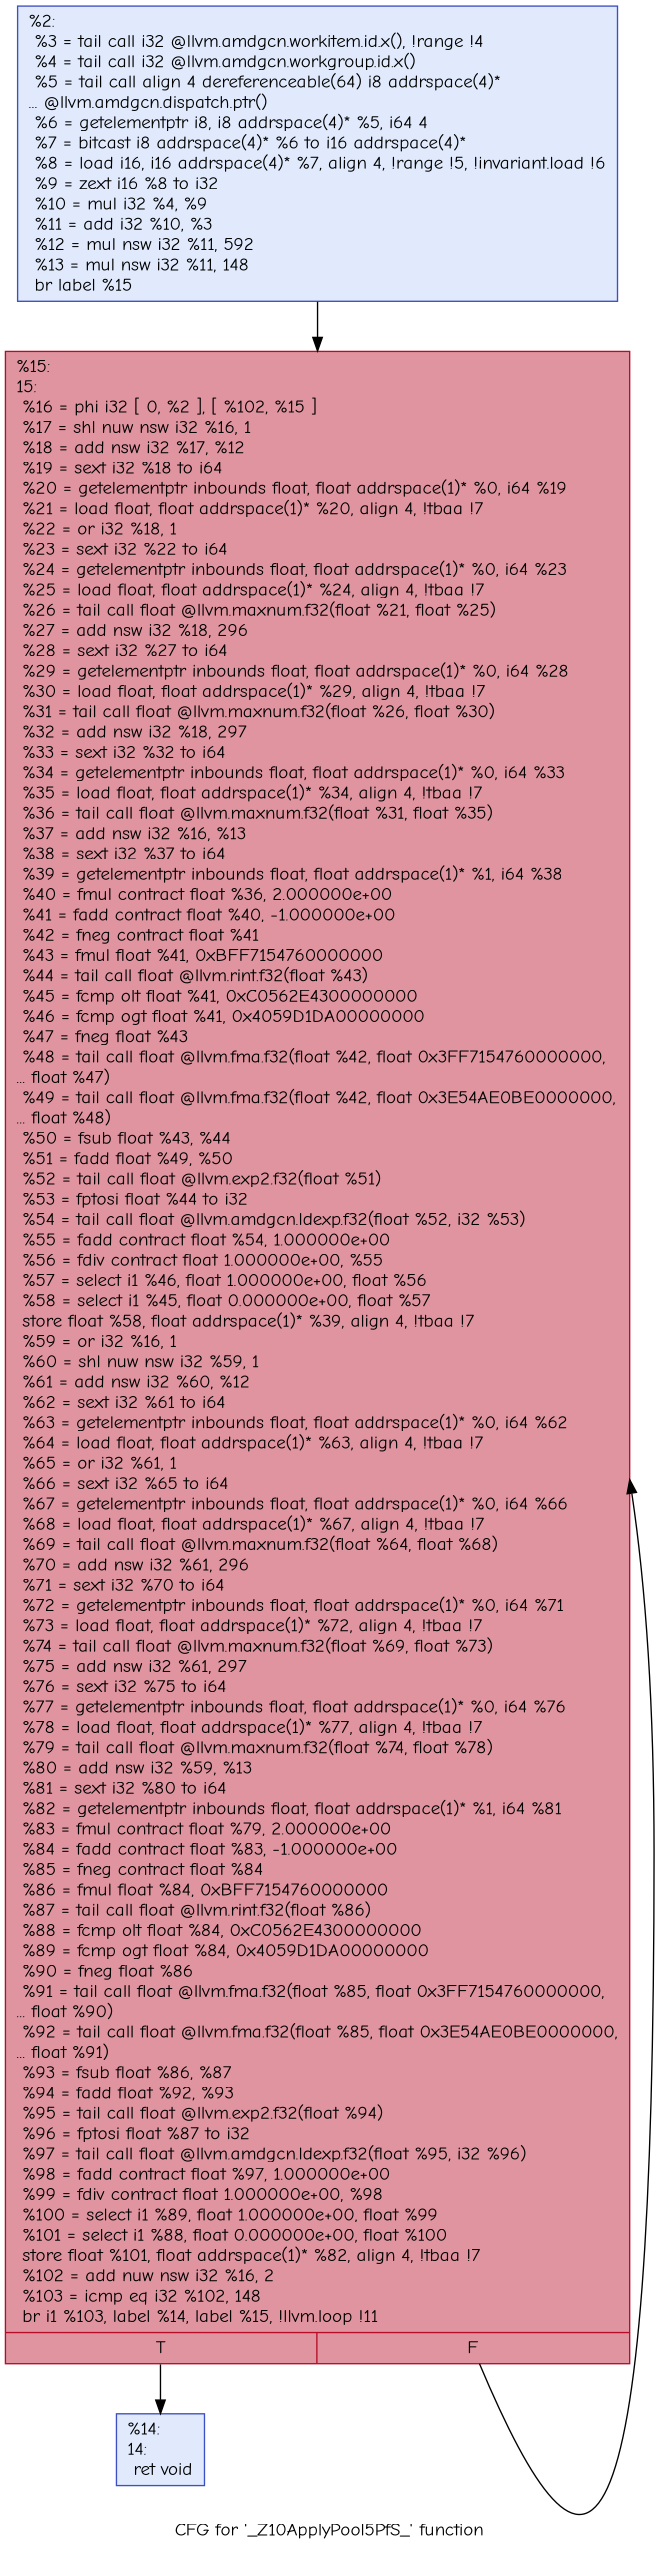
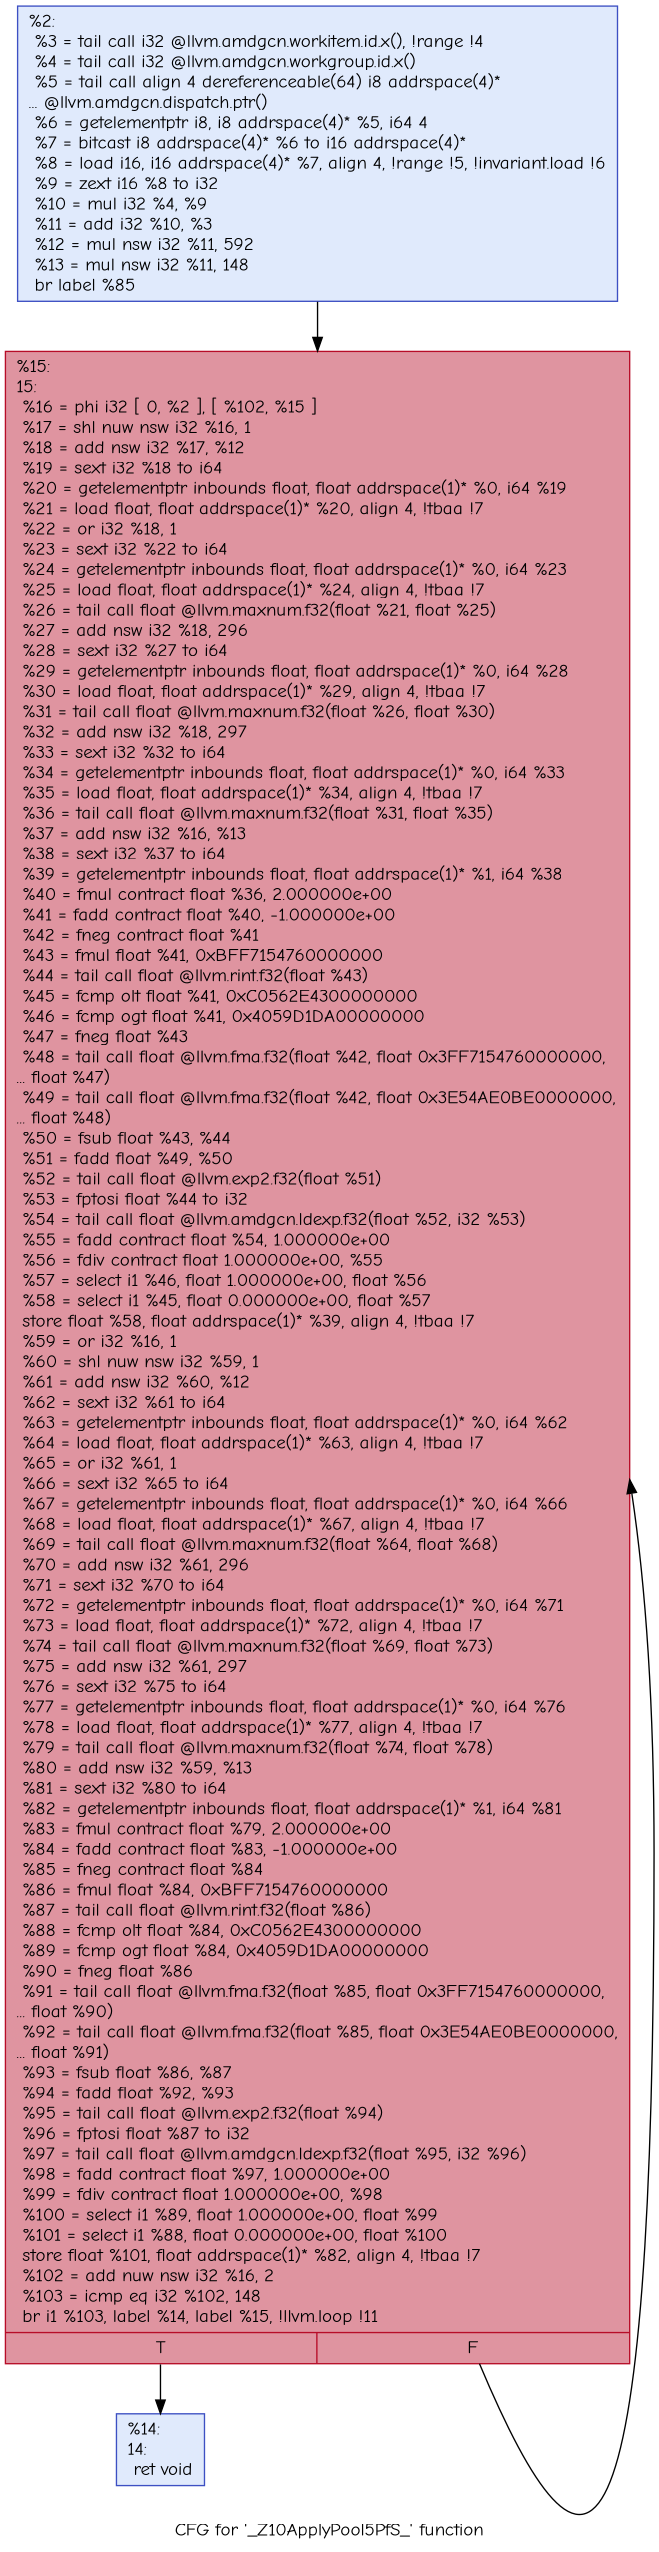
node "%2:": text "br label %15" -> "br label %85"
